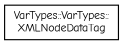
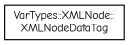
node "VarTypes::VarTypes:: XMLNodeDataTag": label "VarTypes::VarTypes:: XMLNodeDataTag" -> "VarTypes::XMLNode:: XMLNodeDataTag"
